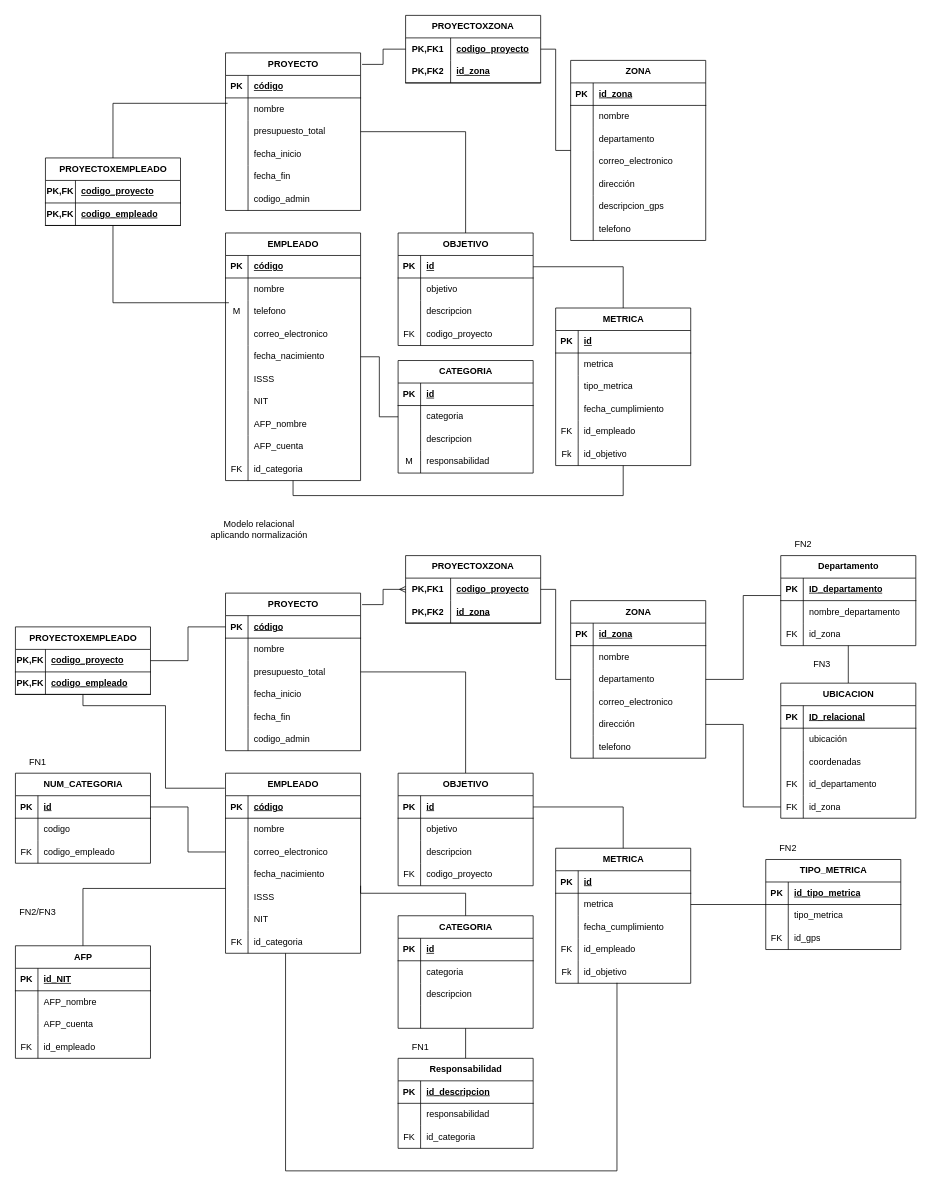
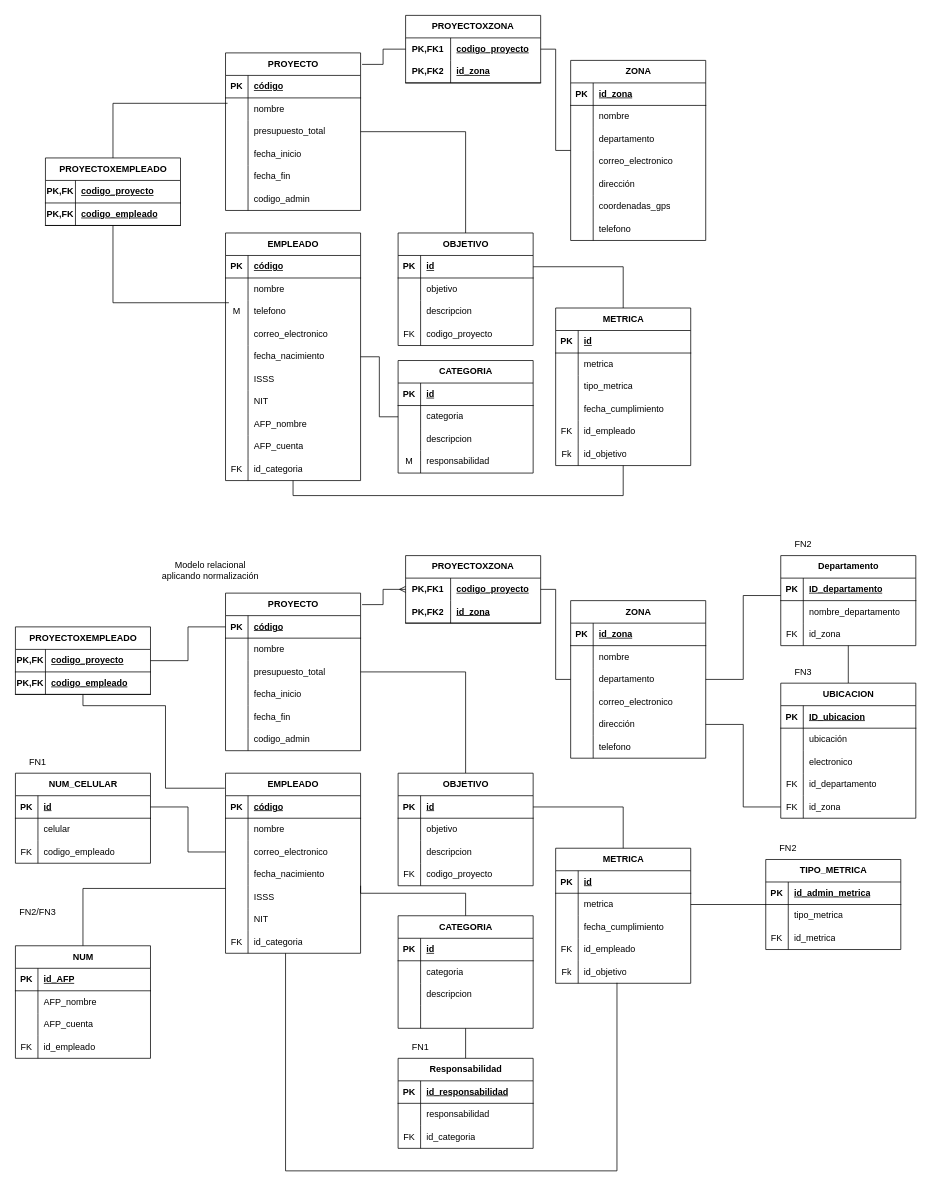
node "descripcion_gps": label "descripcion_gps" -> "coordenadas_gps"
node "Modelo relacional aplicando normalización": moved (259, 529) -> (210, 570)
node "FN3": moved (822, 664) -> (803, 672)
node "ID_relacional": label "ID_relacional" -> "ID_ubicacion"
node "coordenadas": label "coordenadas" -> "electronico"
node "NUM_CATEGORIA": label "NUM_CATEGORIA" -> "NUM_CELULAR"
node "codigo": label "codigo" -> "celular"
node "id_tipo_metrica": label "id_tipo_metrica" -> "id_admin_metrica"
node "id_gps": label "id_gps" -> "id_metrica"
node "AFP": label "AFP" -> "NUM"
node "id_NIT": label "id_NIT" -> "id_AFP"
node "id_descripcion": label "id_descripcion" -> "id_responsabilidad"
